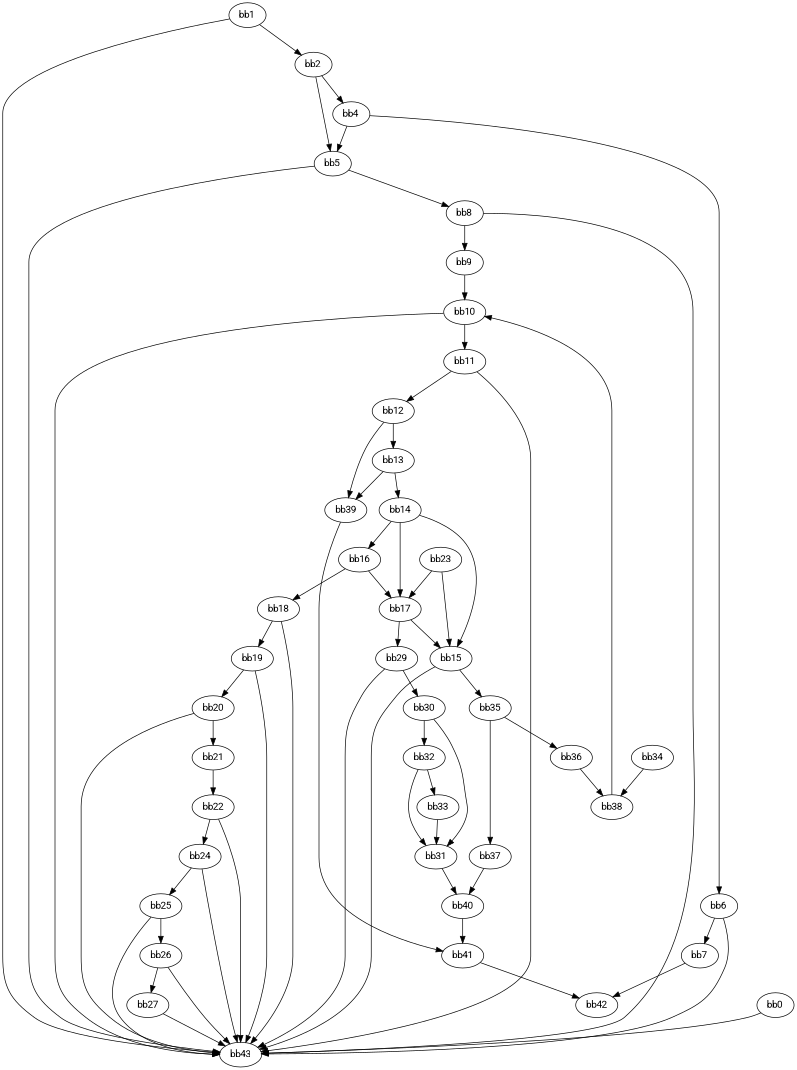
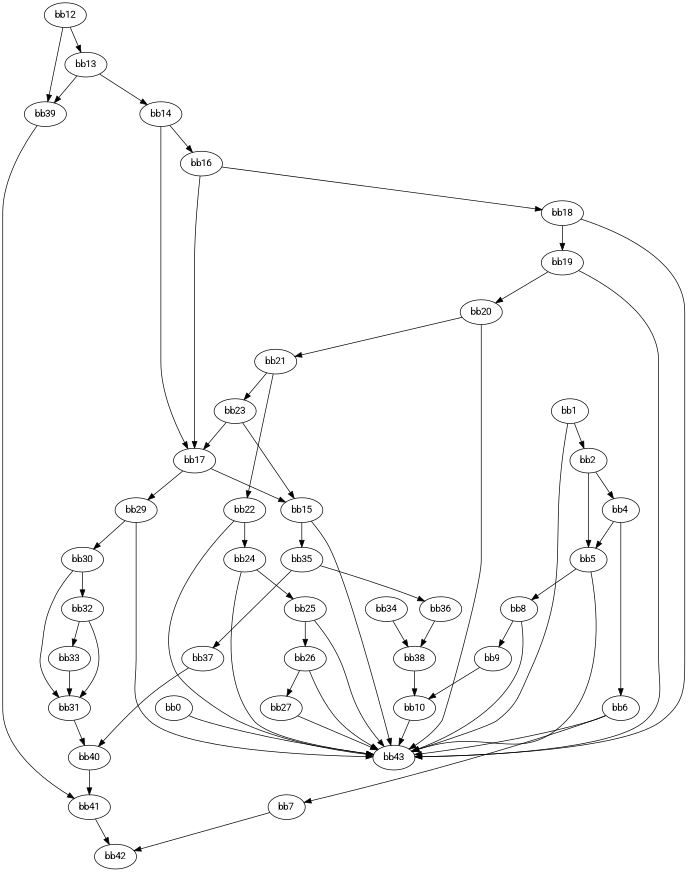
node "bb11": removed
edge "bb21" -> "bb23": added
edge "bb14" -> "bb15": removed
